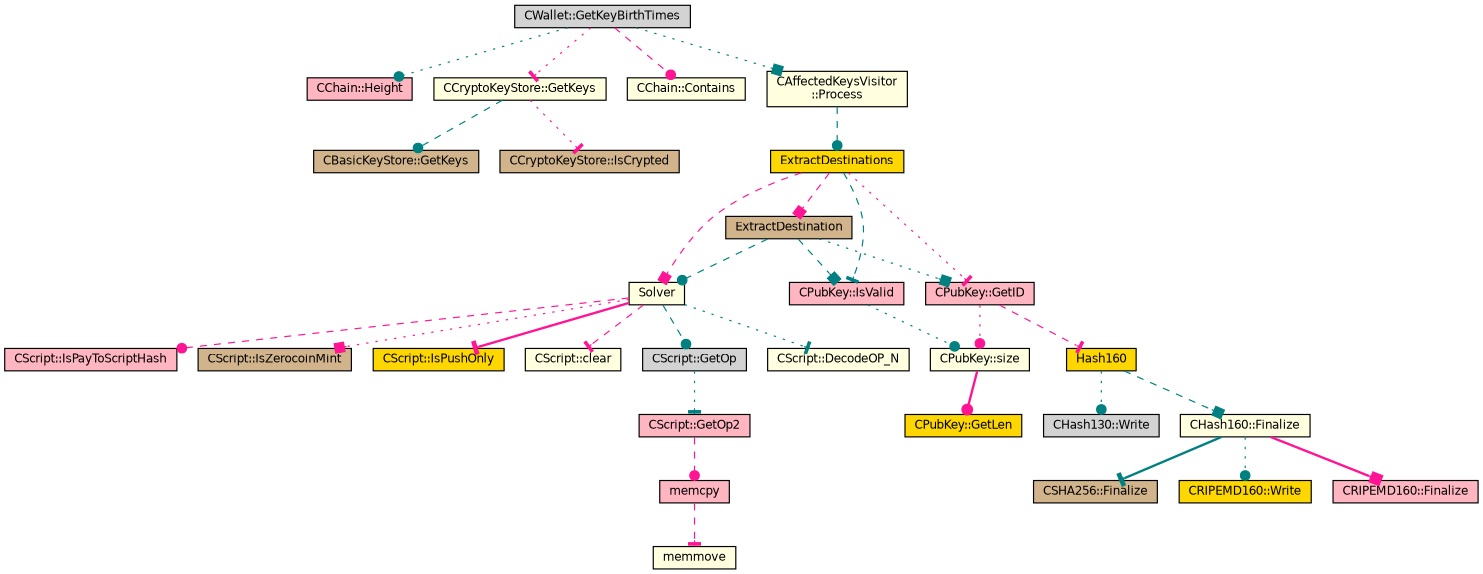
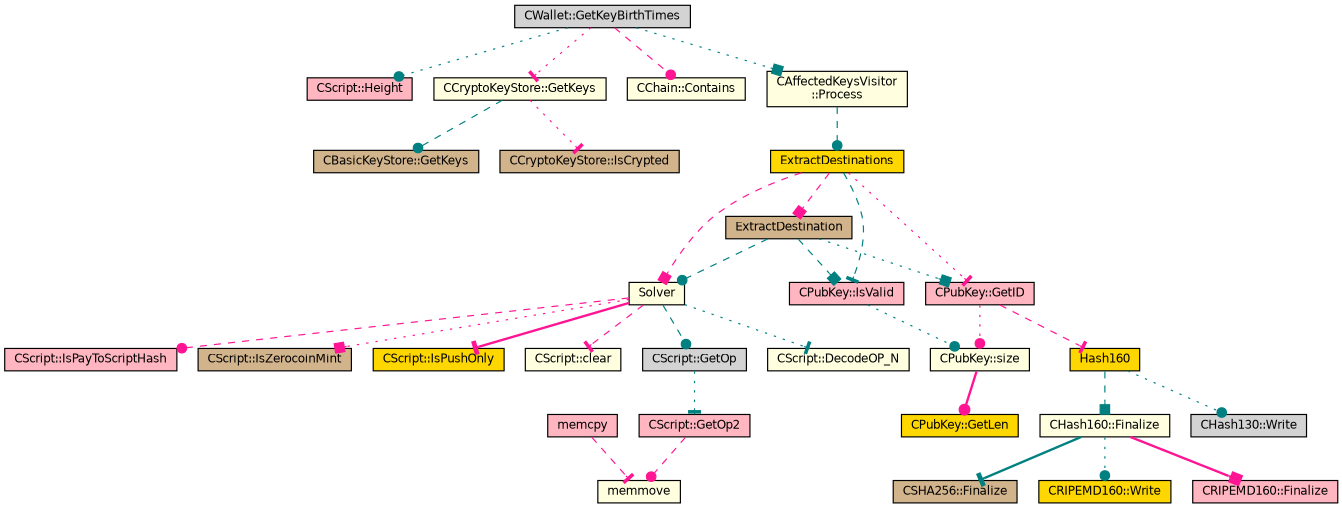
node "CChain::Height": label "CChain::Height" -> "CScript::Height"
edge "CScript::GetOp2" -> "memcpy": now "CScript::GetOp2" -> "memmove"
